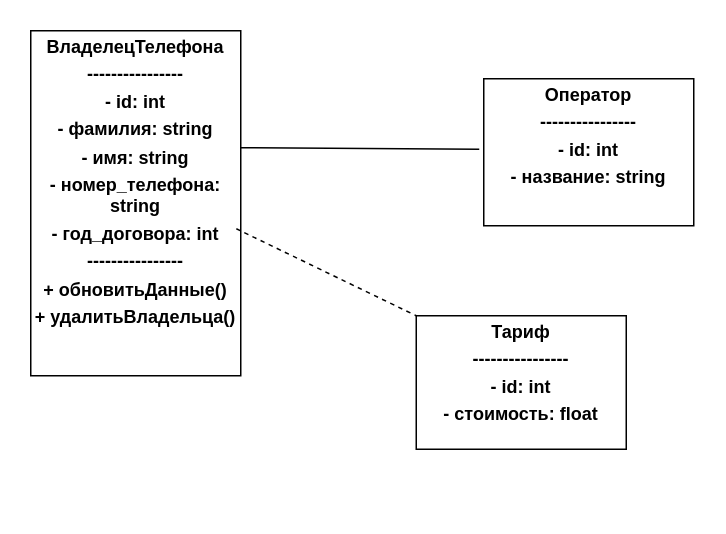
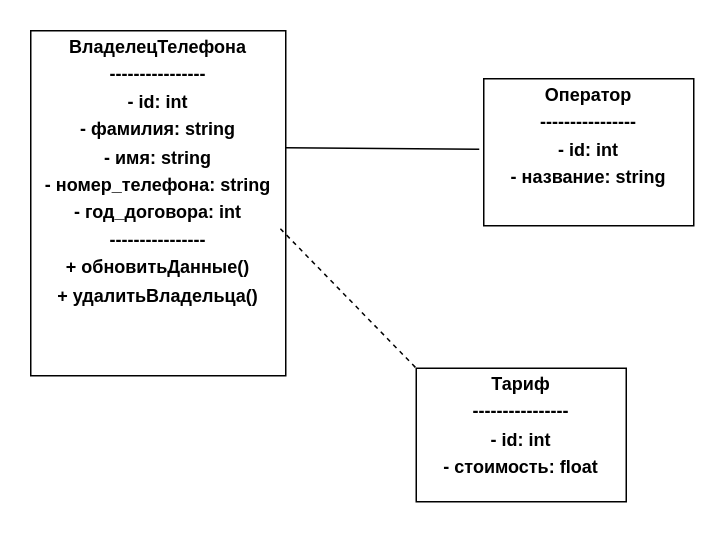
node "ВладелецТелефона ---------------- - id: int - фамилия: string - имя: string - номер_телефона: string - год_договора: int ---------------- + обновитьДанные() + удалитьВладельца()": size 210x345 -> 255x345
node "Тариф ---------------- - id: int - стоимость: float": moved (521, 383) -> (521, 435)
